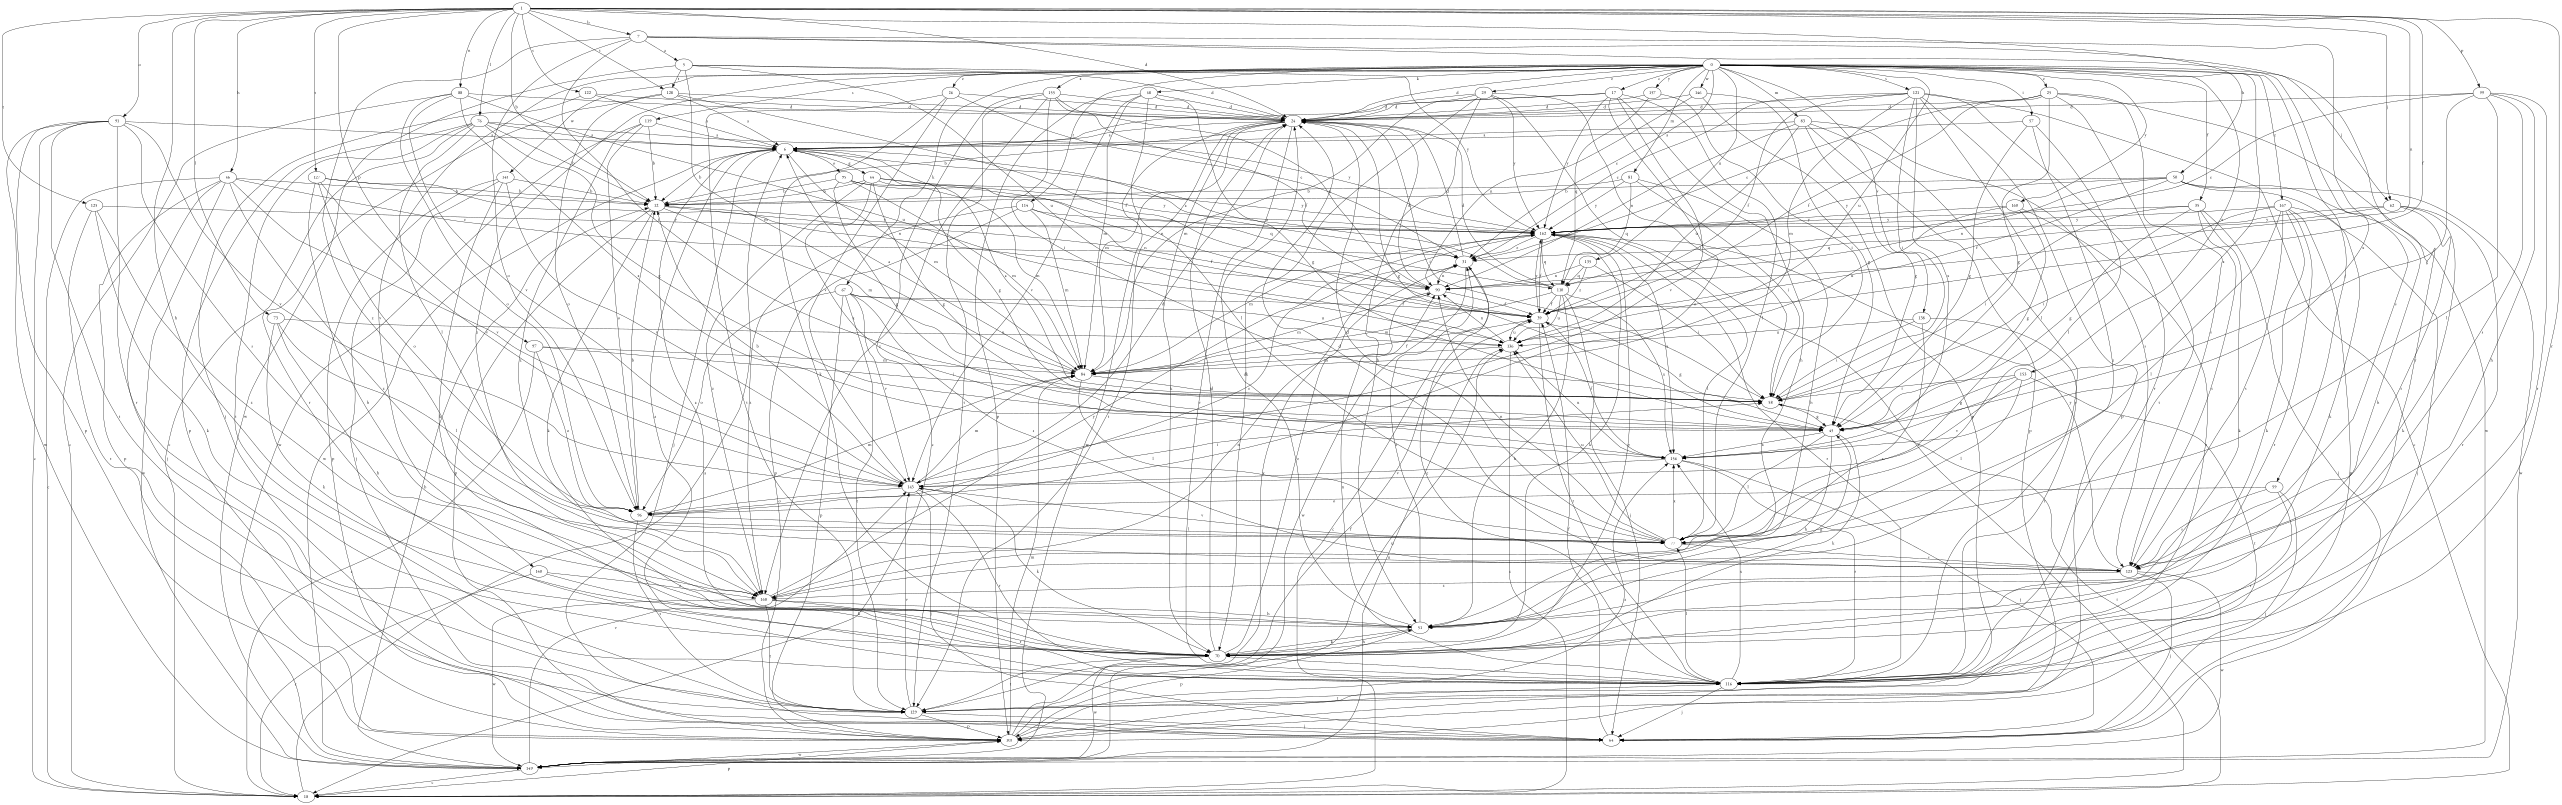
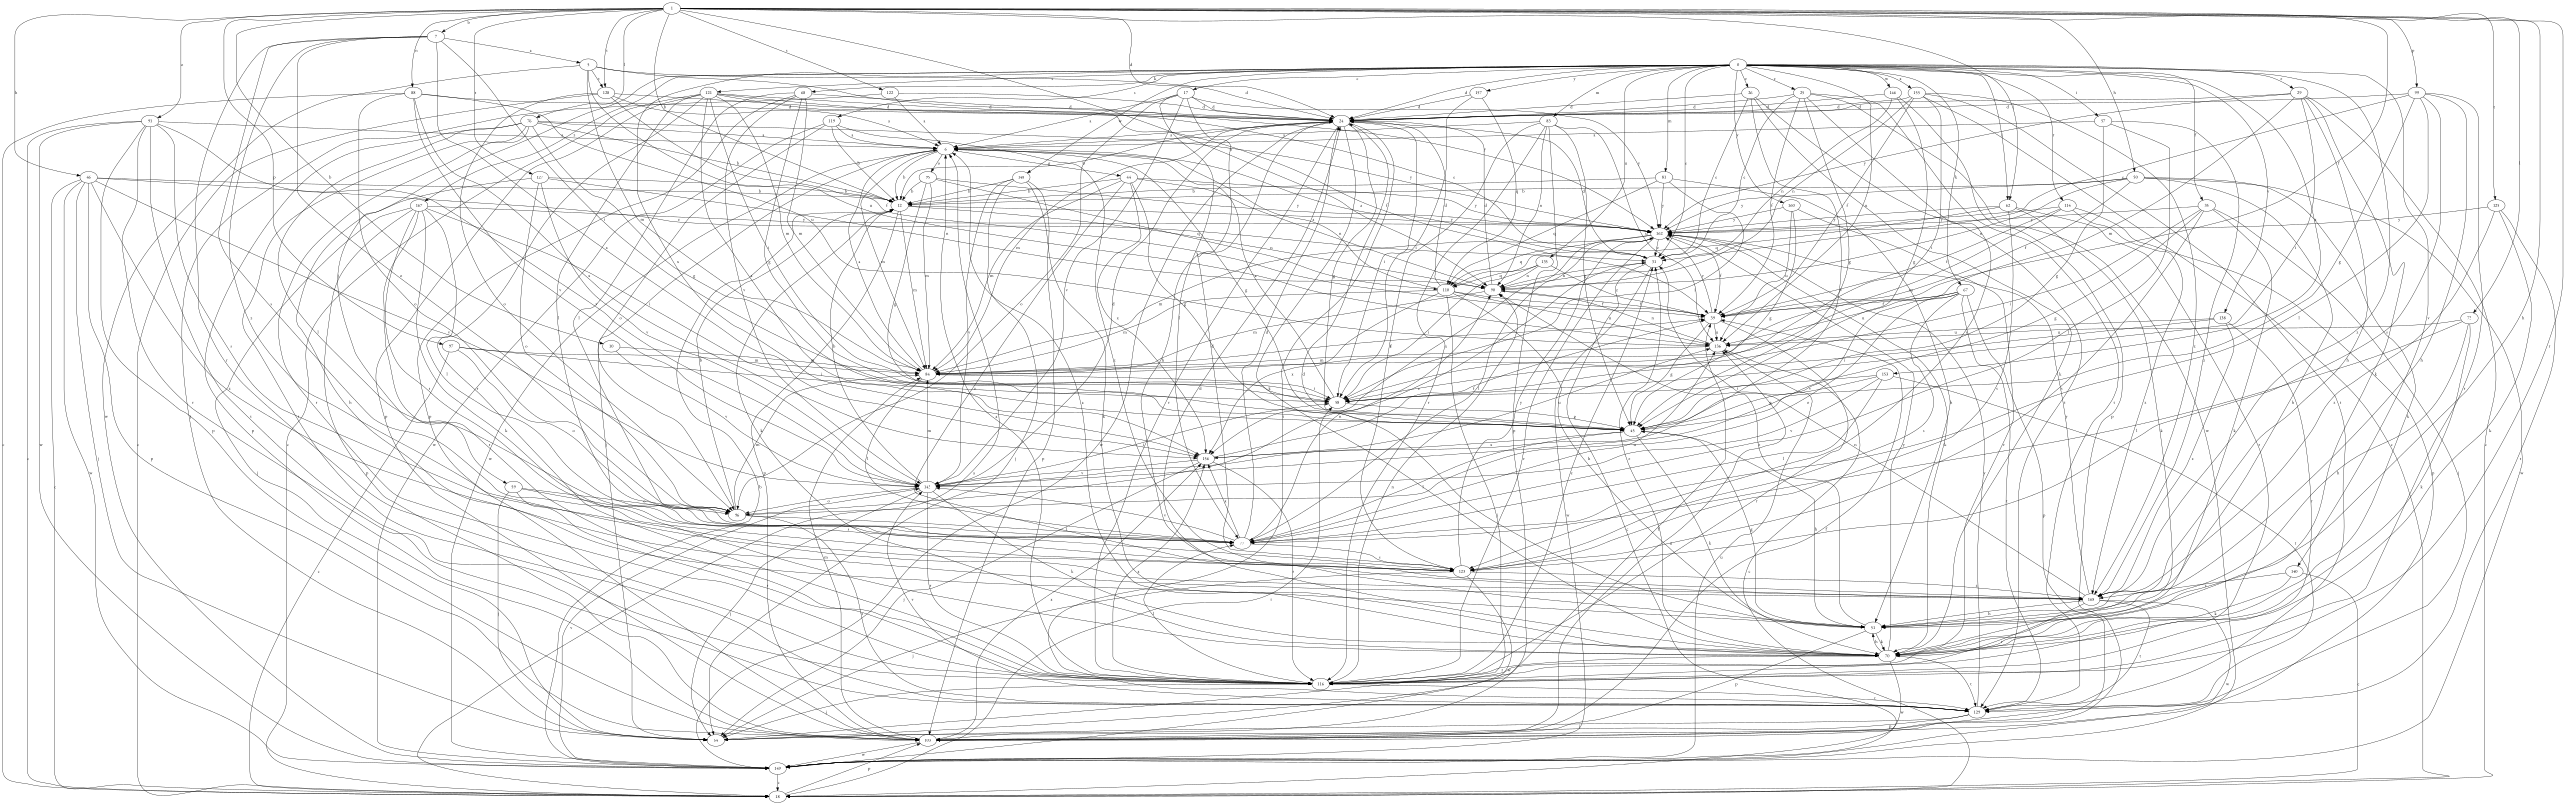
node "10": added
